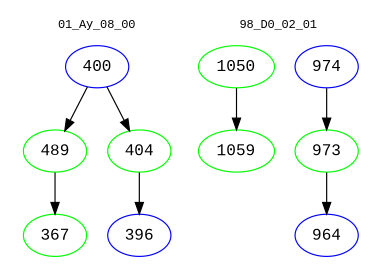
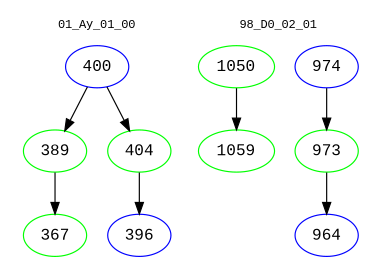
cluster "01_Ay_08_00": label "01_Ay_08_00" -> "01_Ay_01_00"
node "489": label "489" -> "389"
